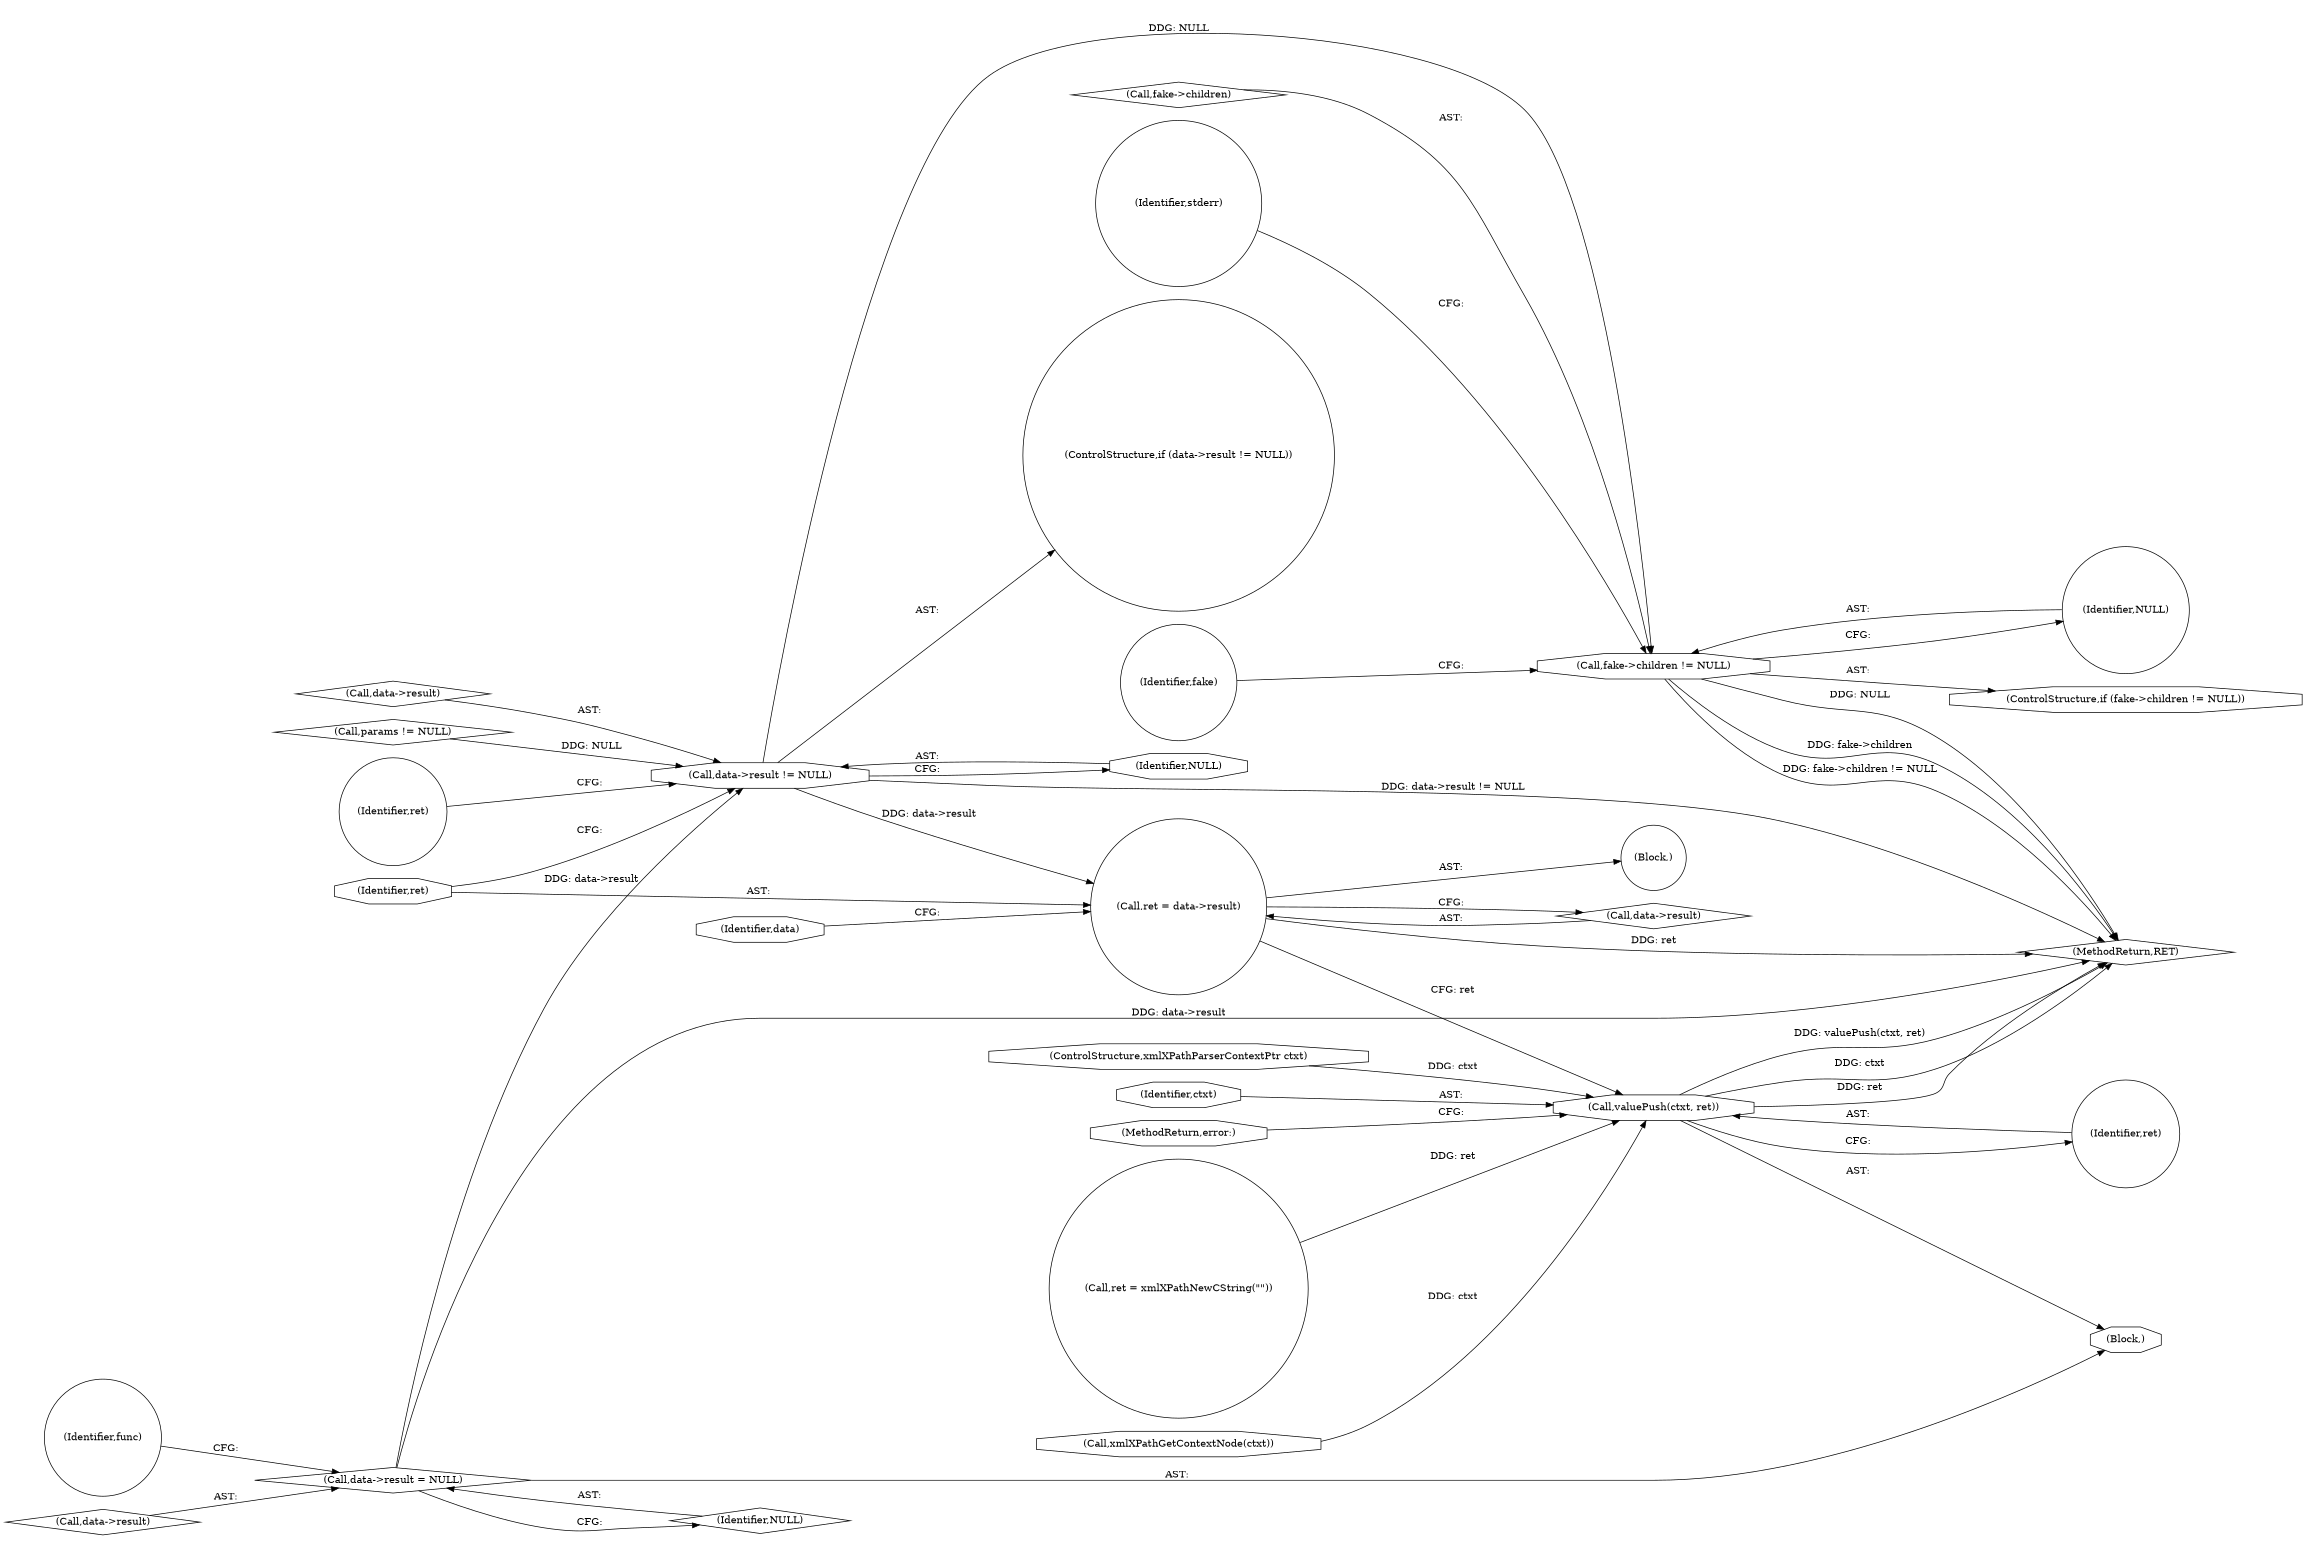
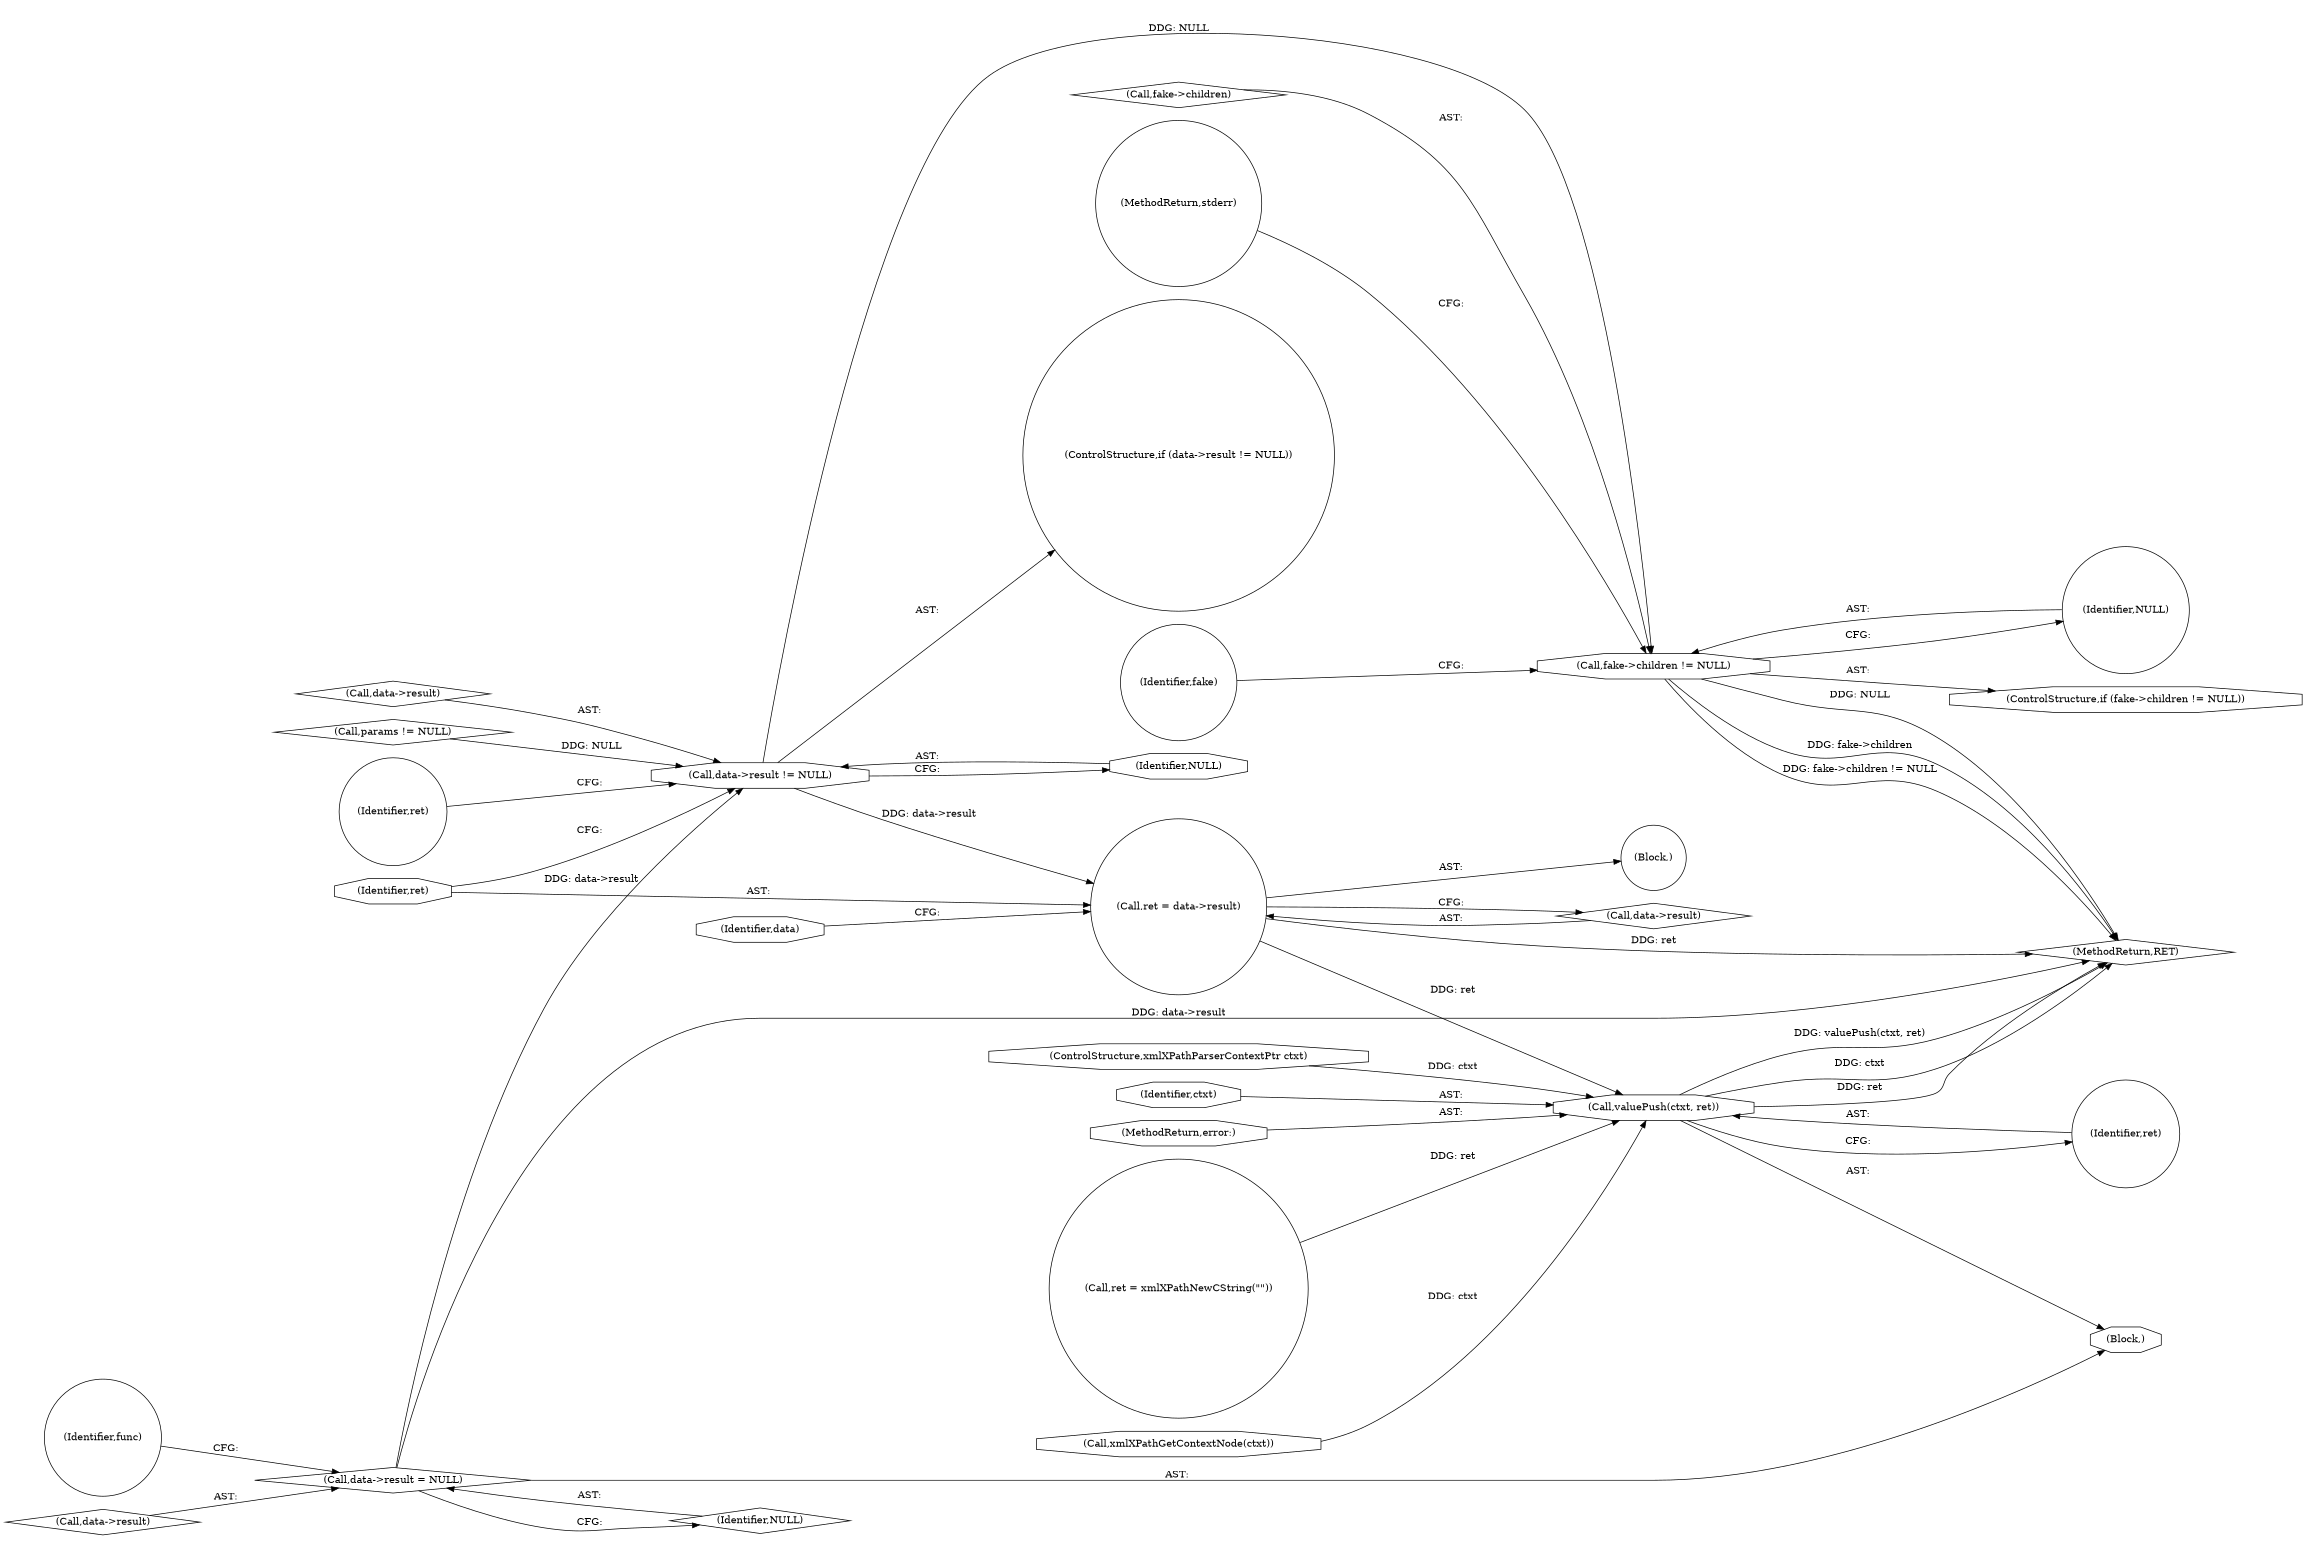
node "(Identifier,stderr)": label "(Identifier,stderr)" -> "(MethodReturn,stderr)"
edge "(Call,data->result != NULL)" -> "(MethodReturn,RET)": removed, label "DDG: data->result != NULL"
edge "(Call,ret = data->result)" -> "(Call,valuePush(ctxt, ret))": label "CFG: ret" -> "DDG: ret"
edge "(MethodReturn,error:)" -> "(Call,valuePush(ctxt, ret))": label "CFG: " -> "AST: "
